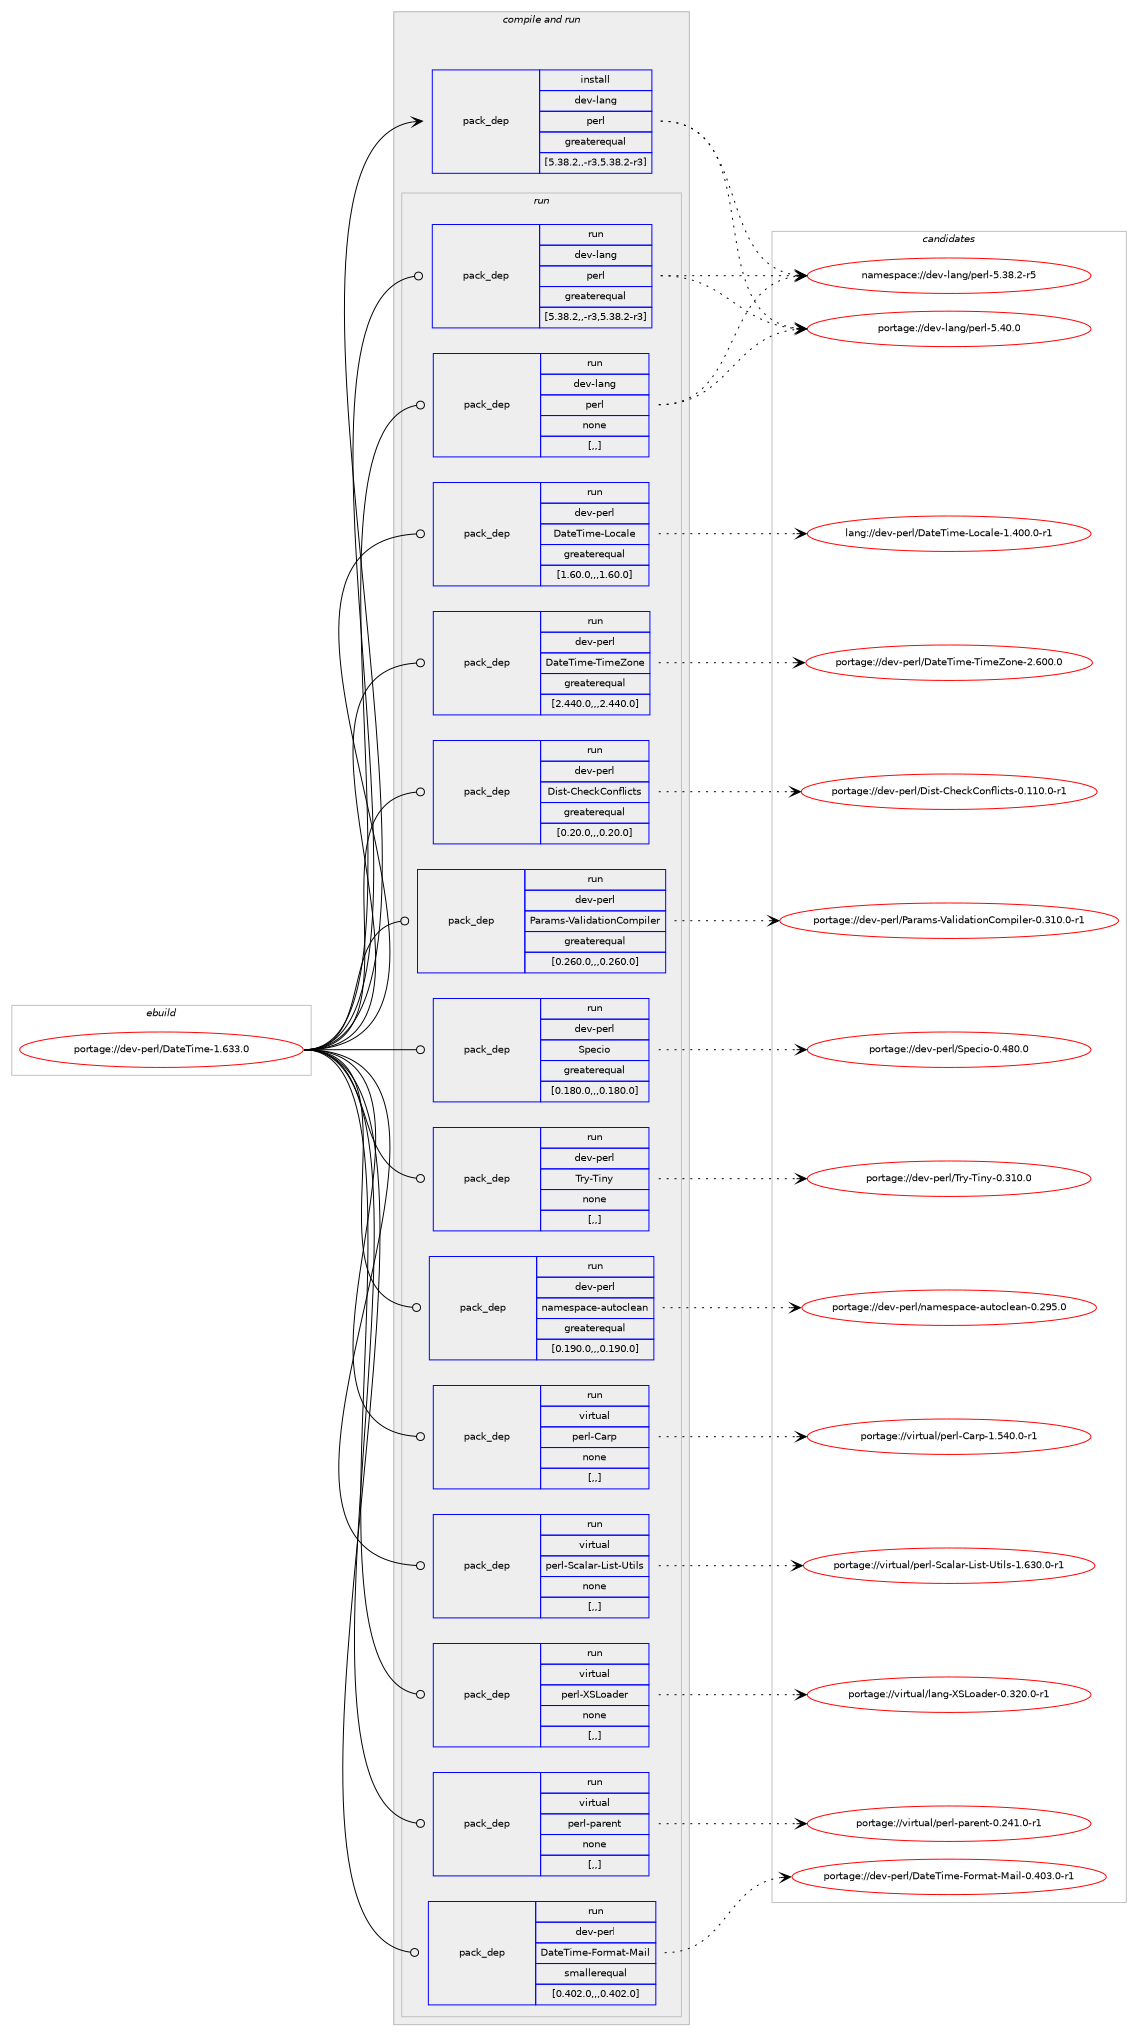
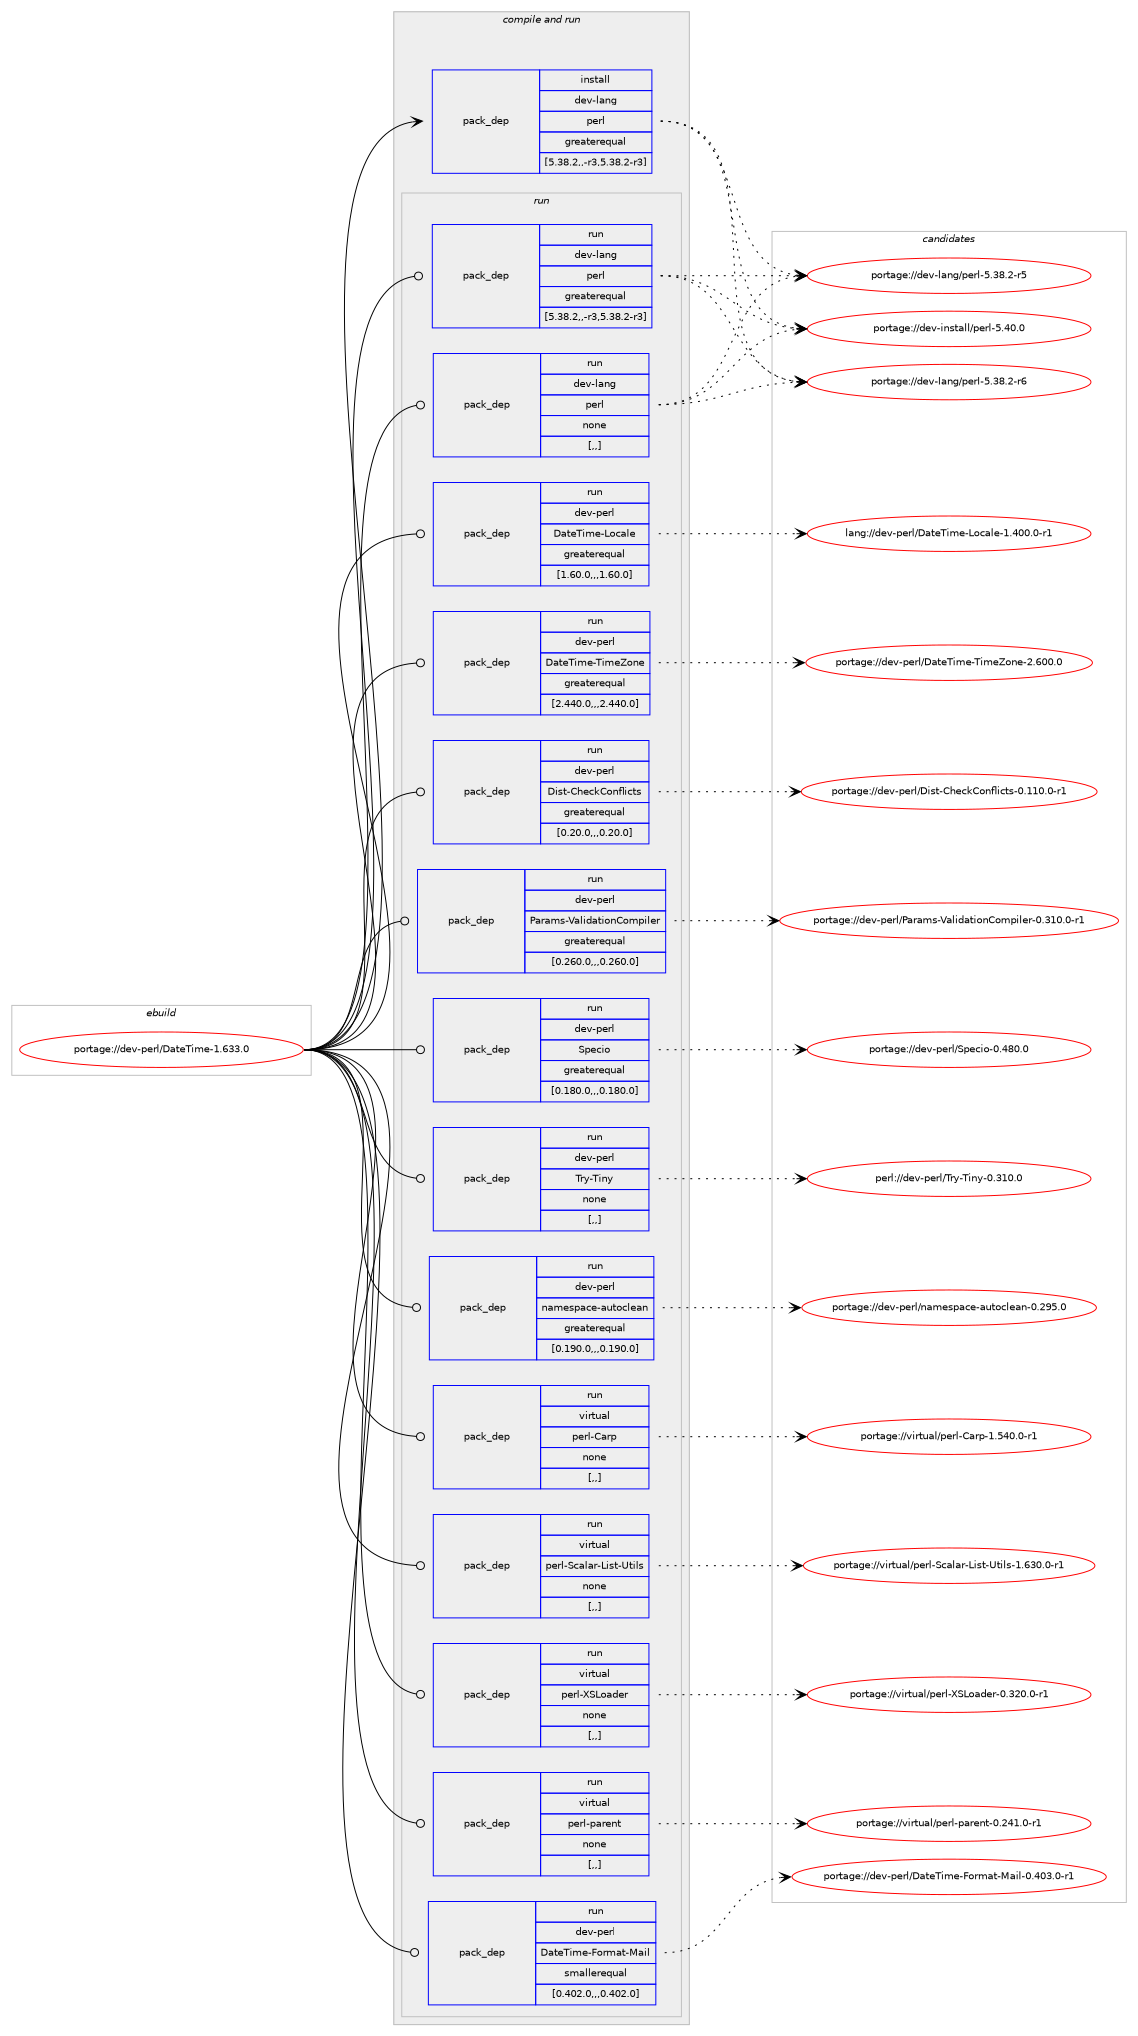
node "namespace://dev-lang/perl-5.38.2-r5": label "namespace://dev-lang/perl-5.38.2-r5" -> "portage://dev-lang/perl-5.38.2-r5"
node "portage://dev-lang/perl-5.40.0": label "portage://dev-lang/perl-5.40.0" -> "portage://dev-install/perl-5.40.0"
node "portage://dev-lang/perl-5.38.2-r6": added
node "portage://dev-perl/Try-Tiny-0.310.0": label "portage://dev-perl/Try-Tiny-0.310.0" -> "perl://dev-perl/Try-Tiny-0.310.0"
node "portage://virtual/lang-XSLoader-0.320.0-r1": label "portage://virtual/lang-XSLoader-0.320.0-r1" -> "portage://virtual/perl-XSLoader-0.320.0-r1"
